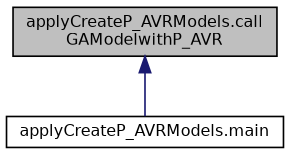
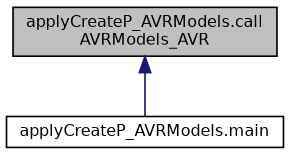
node "applyCreateP_AVRModels.call GAModelwithP_AVR": label "applyCreateP_AVRModels.call GAModelwithP_AVR" -> "applyCreateP_AVRModels.call AVRModels_AVR"
